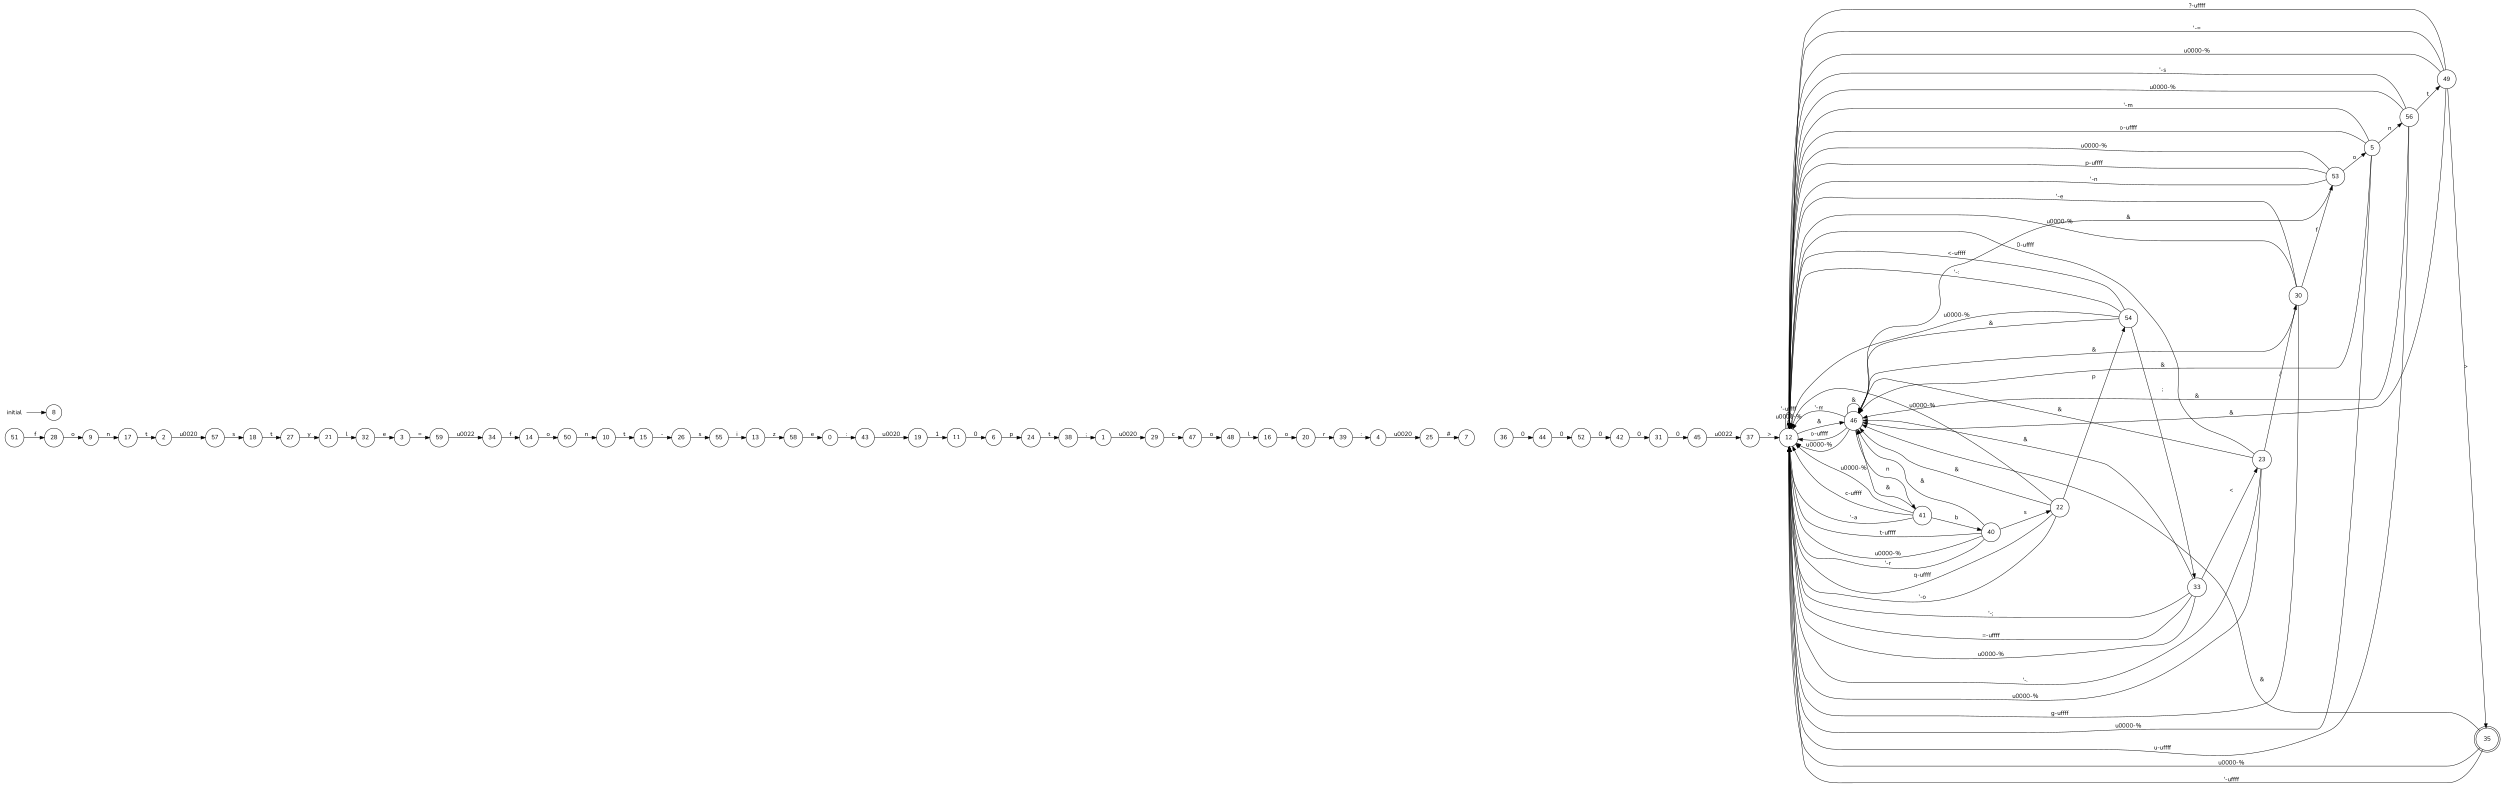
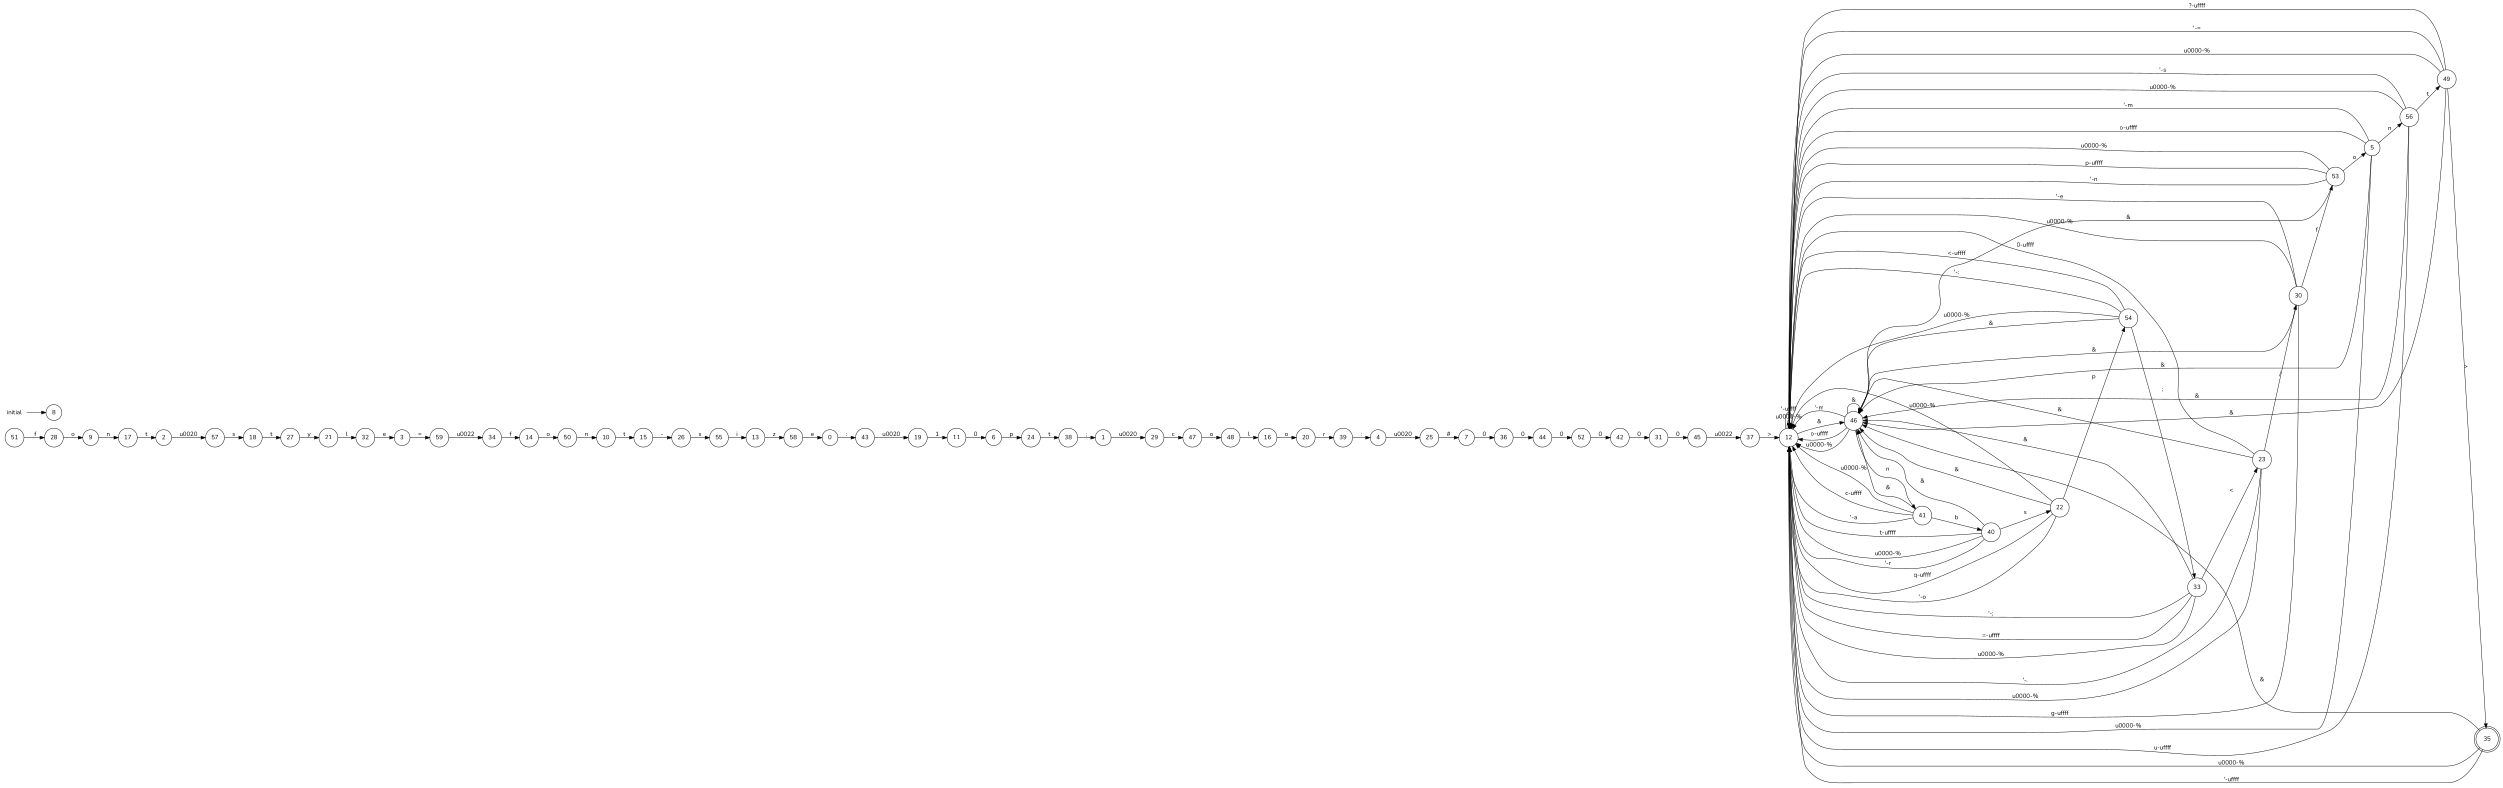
edge "7" -> "36": added, label "0"
